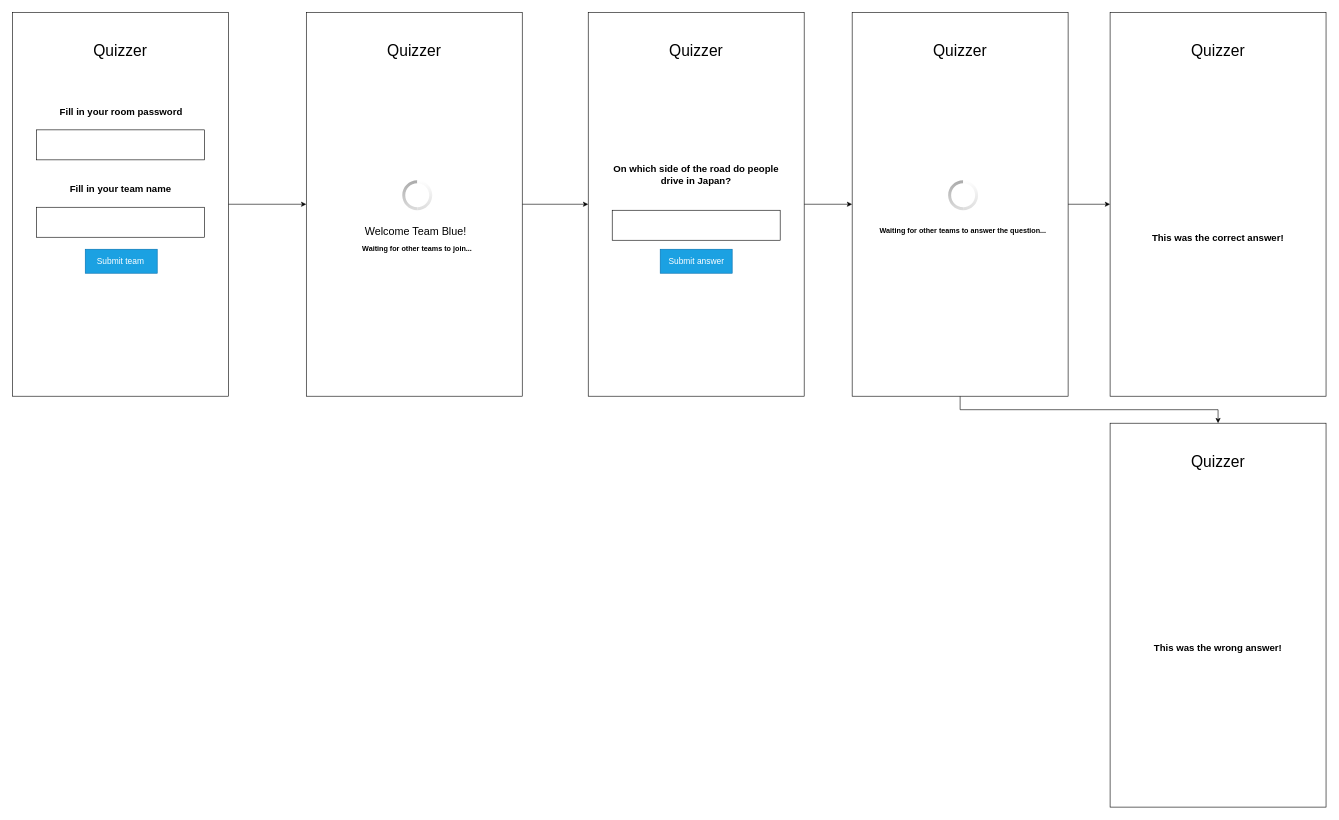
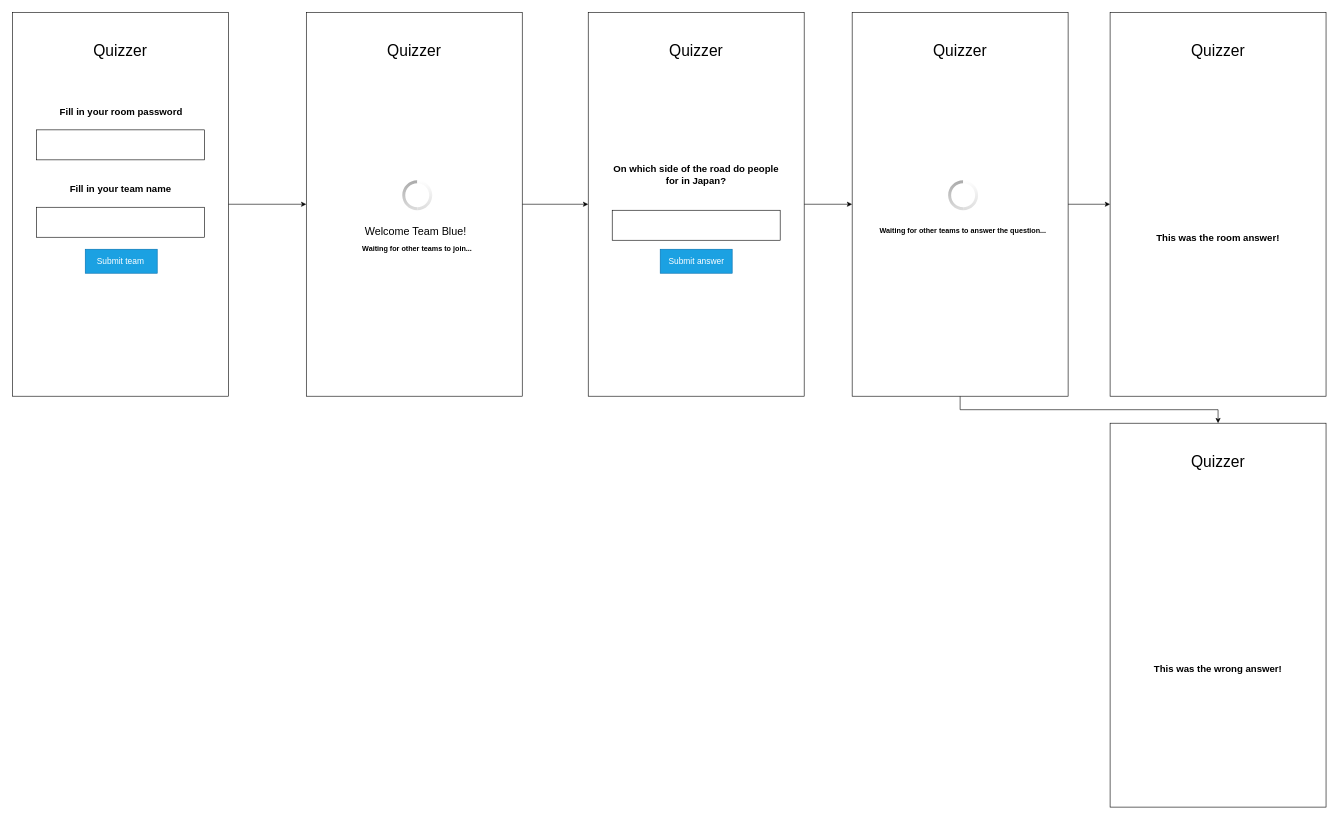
node "On which side of the road do people drive in Japan?": label "On which side of the road do people drive in Japan?" -> "On which side of the road do people for in Japan?"
node "This was the correct answer!": label "This was the correct answer!" -> "This was the room answer!"
node "This was the wrong answer!": moved (1218, 648) -> (1218, 669)
